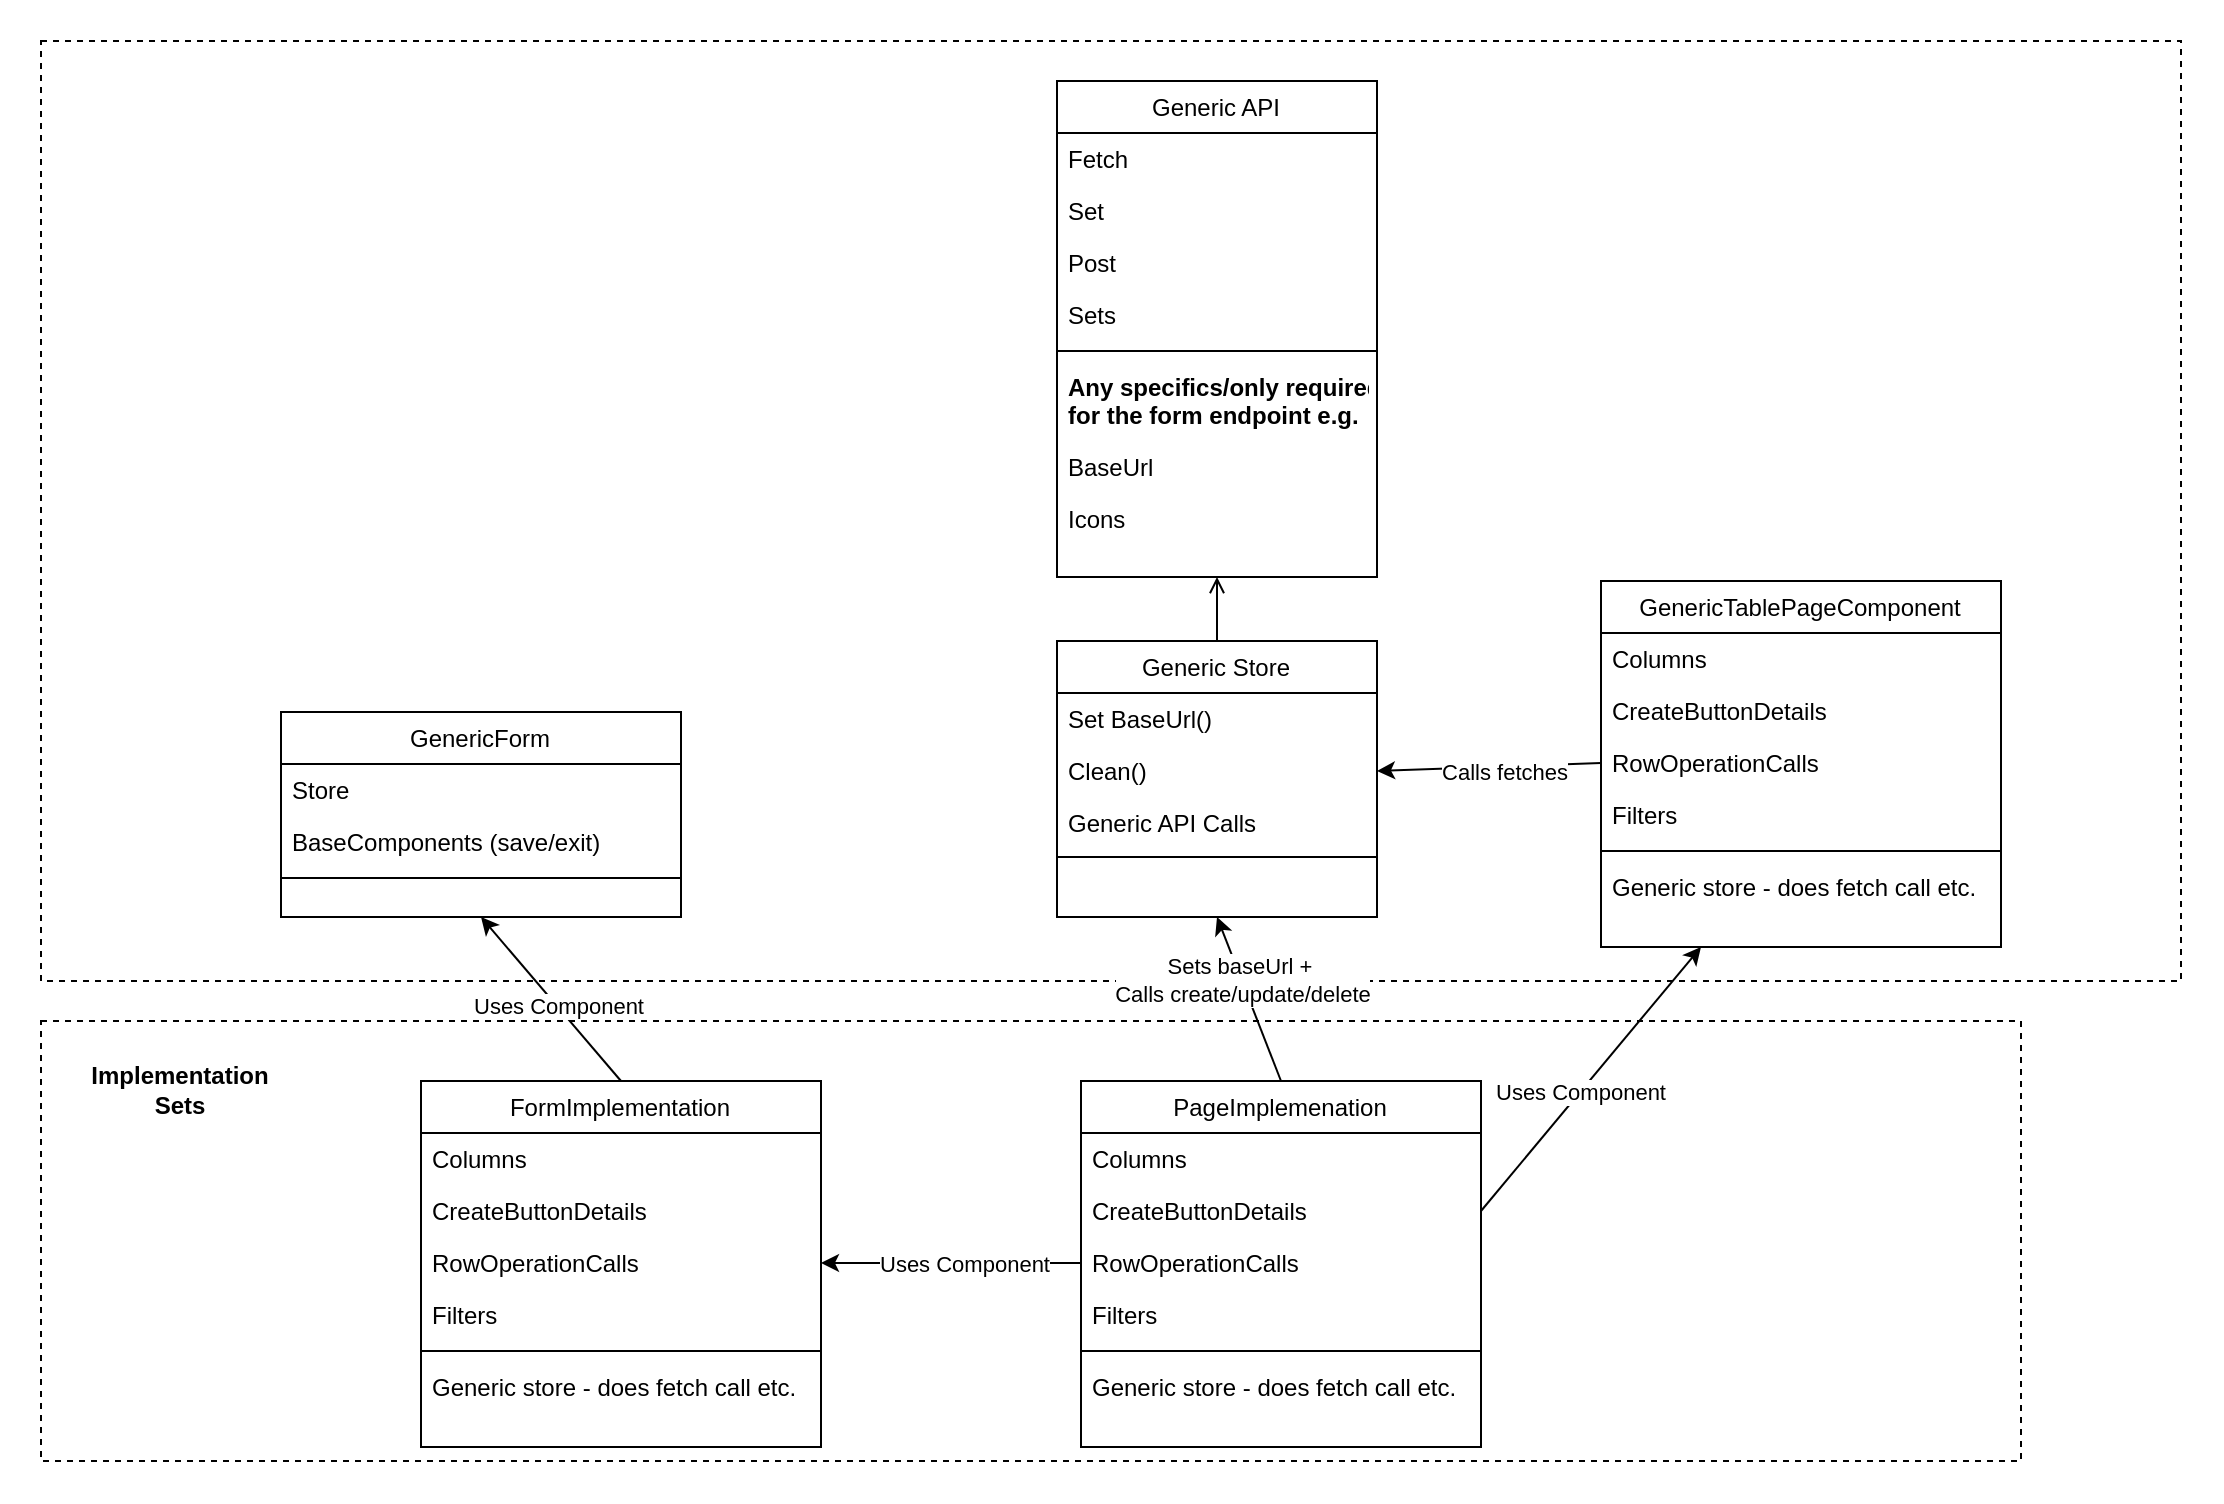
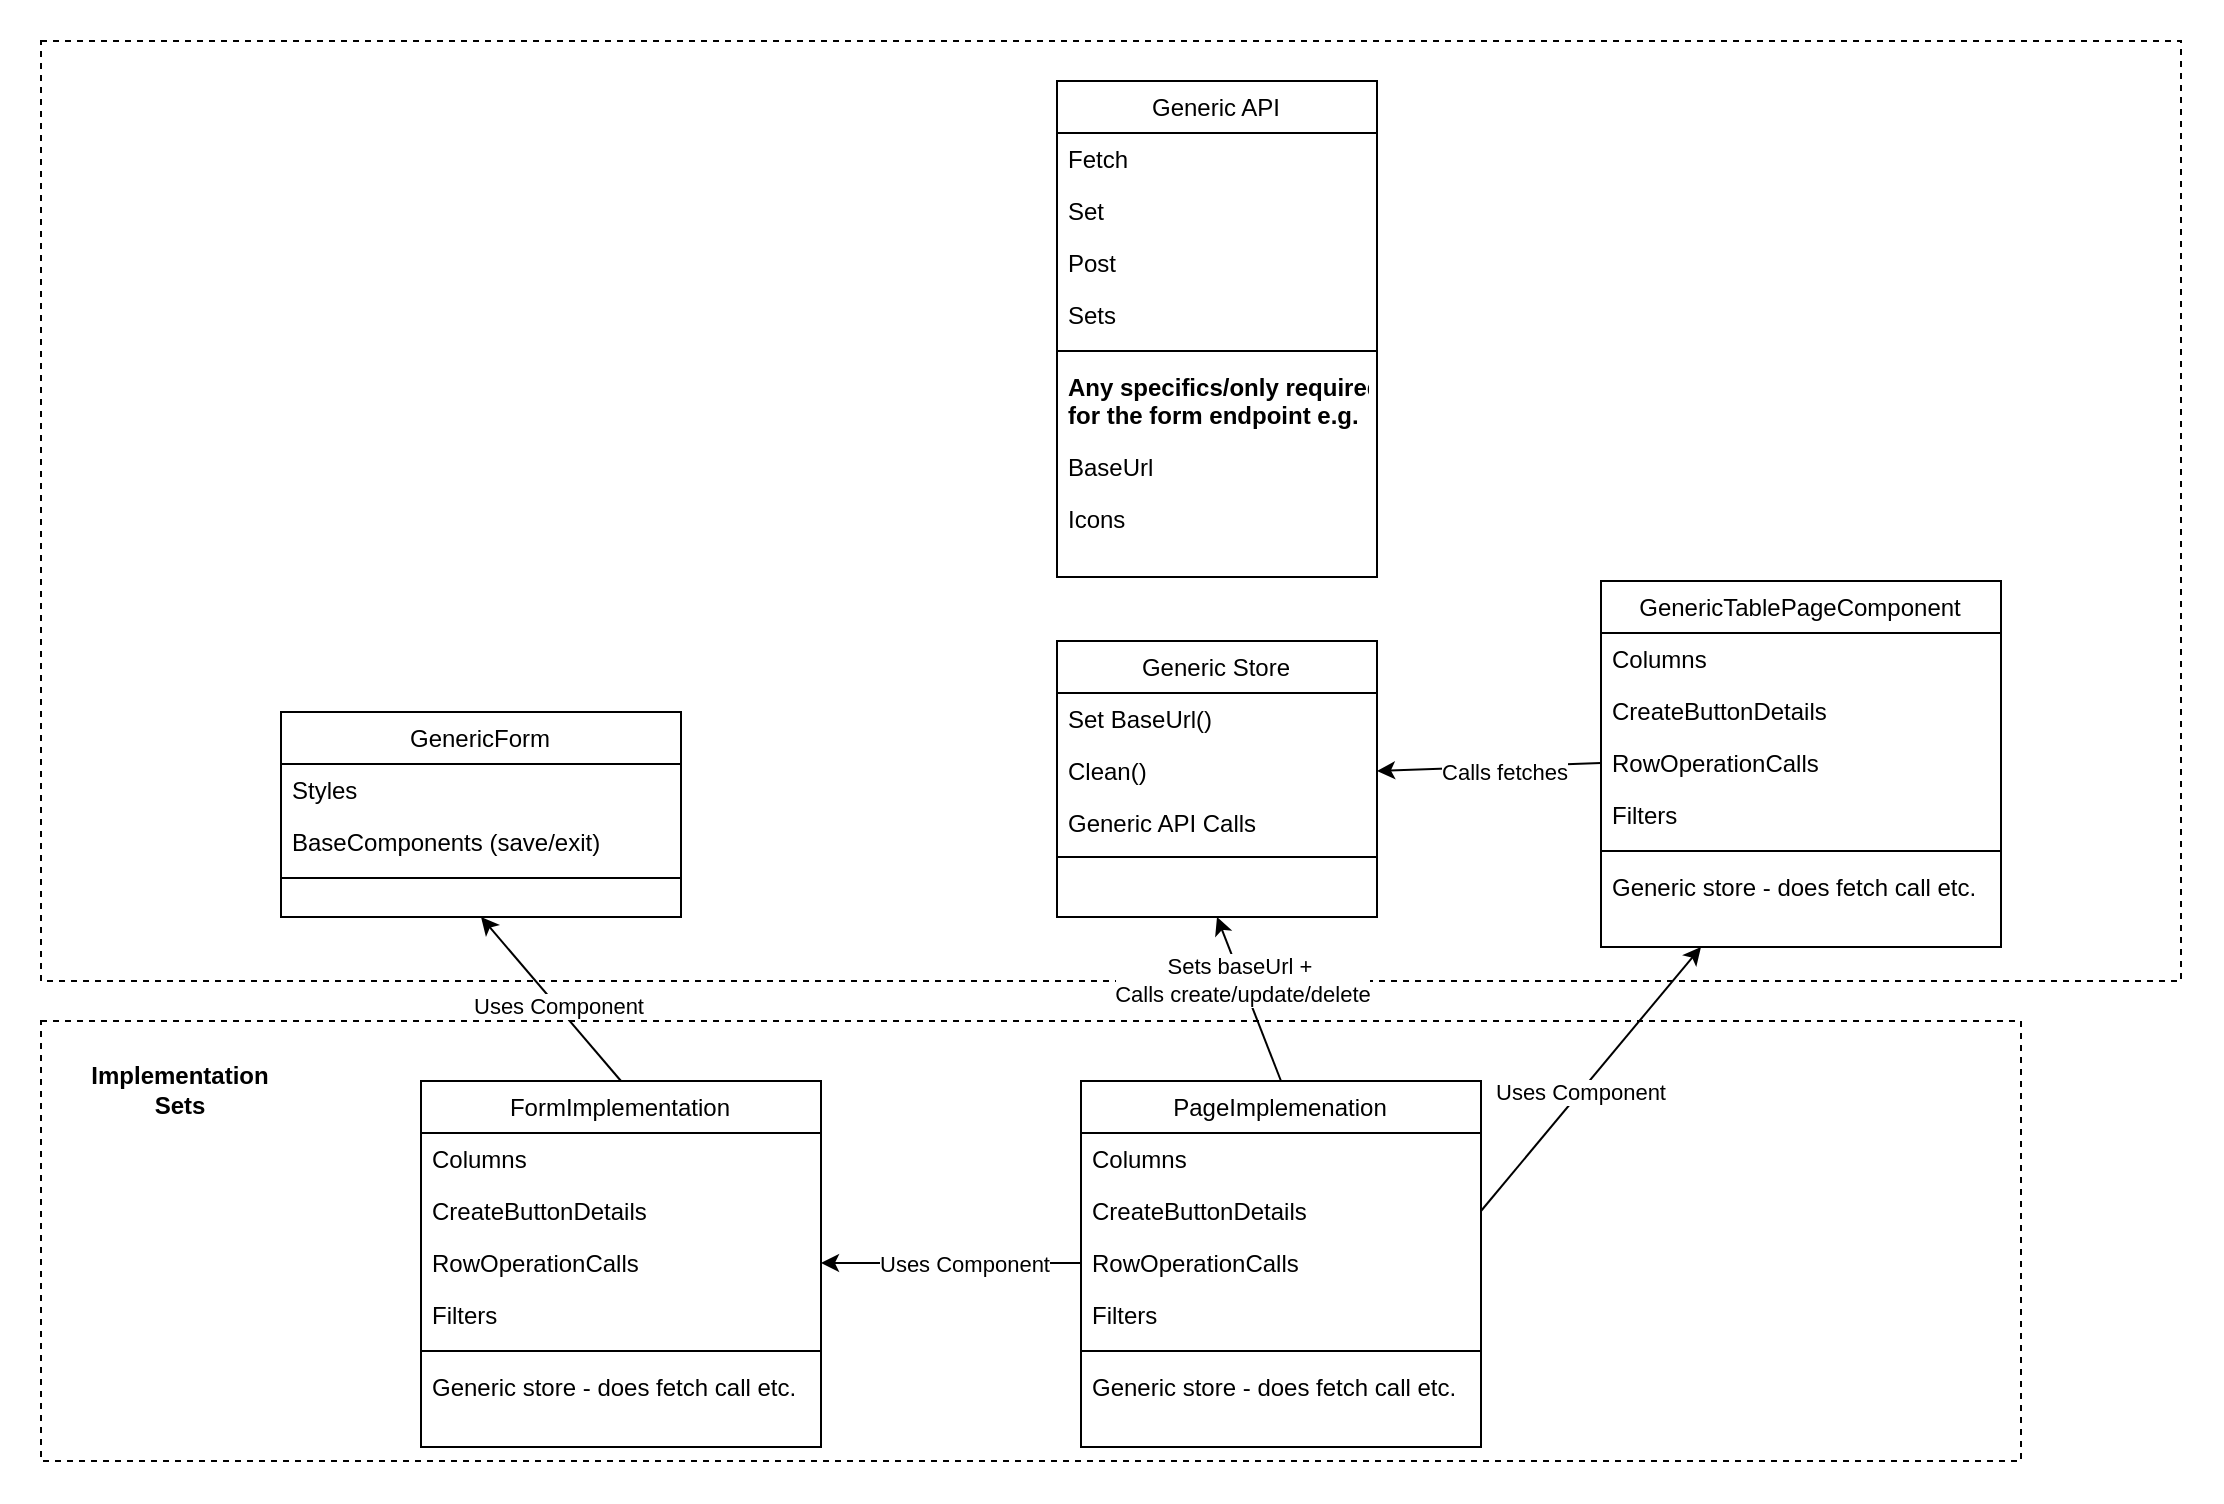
edge "Generic Store" -> "Generic API": removed
node "Store": label "Store" -> "Styles"
